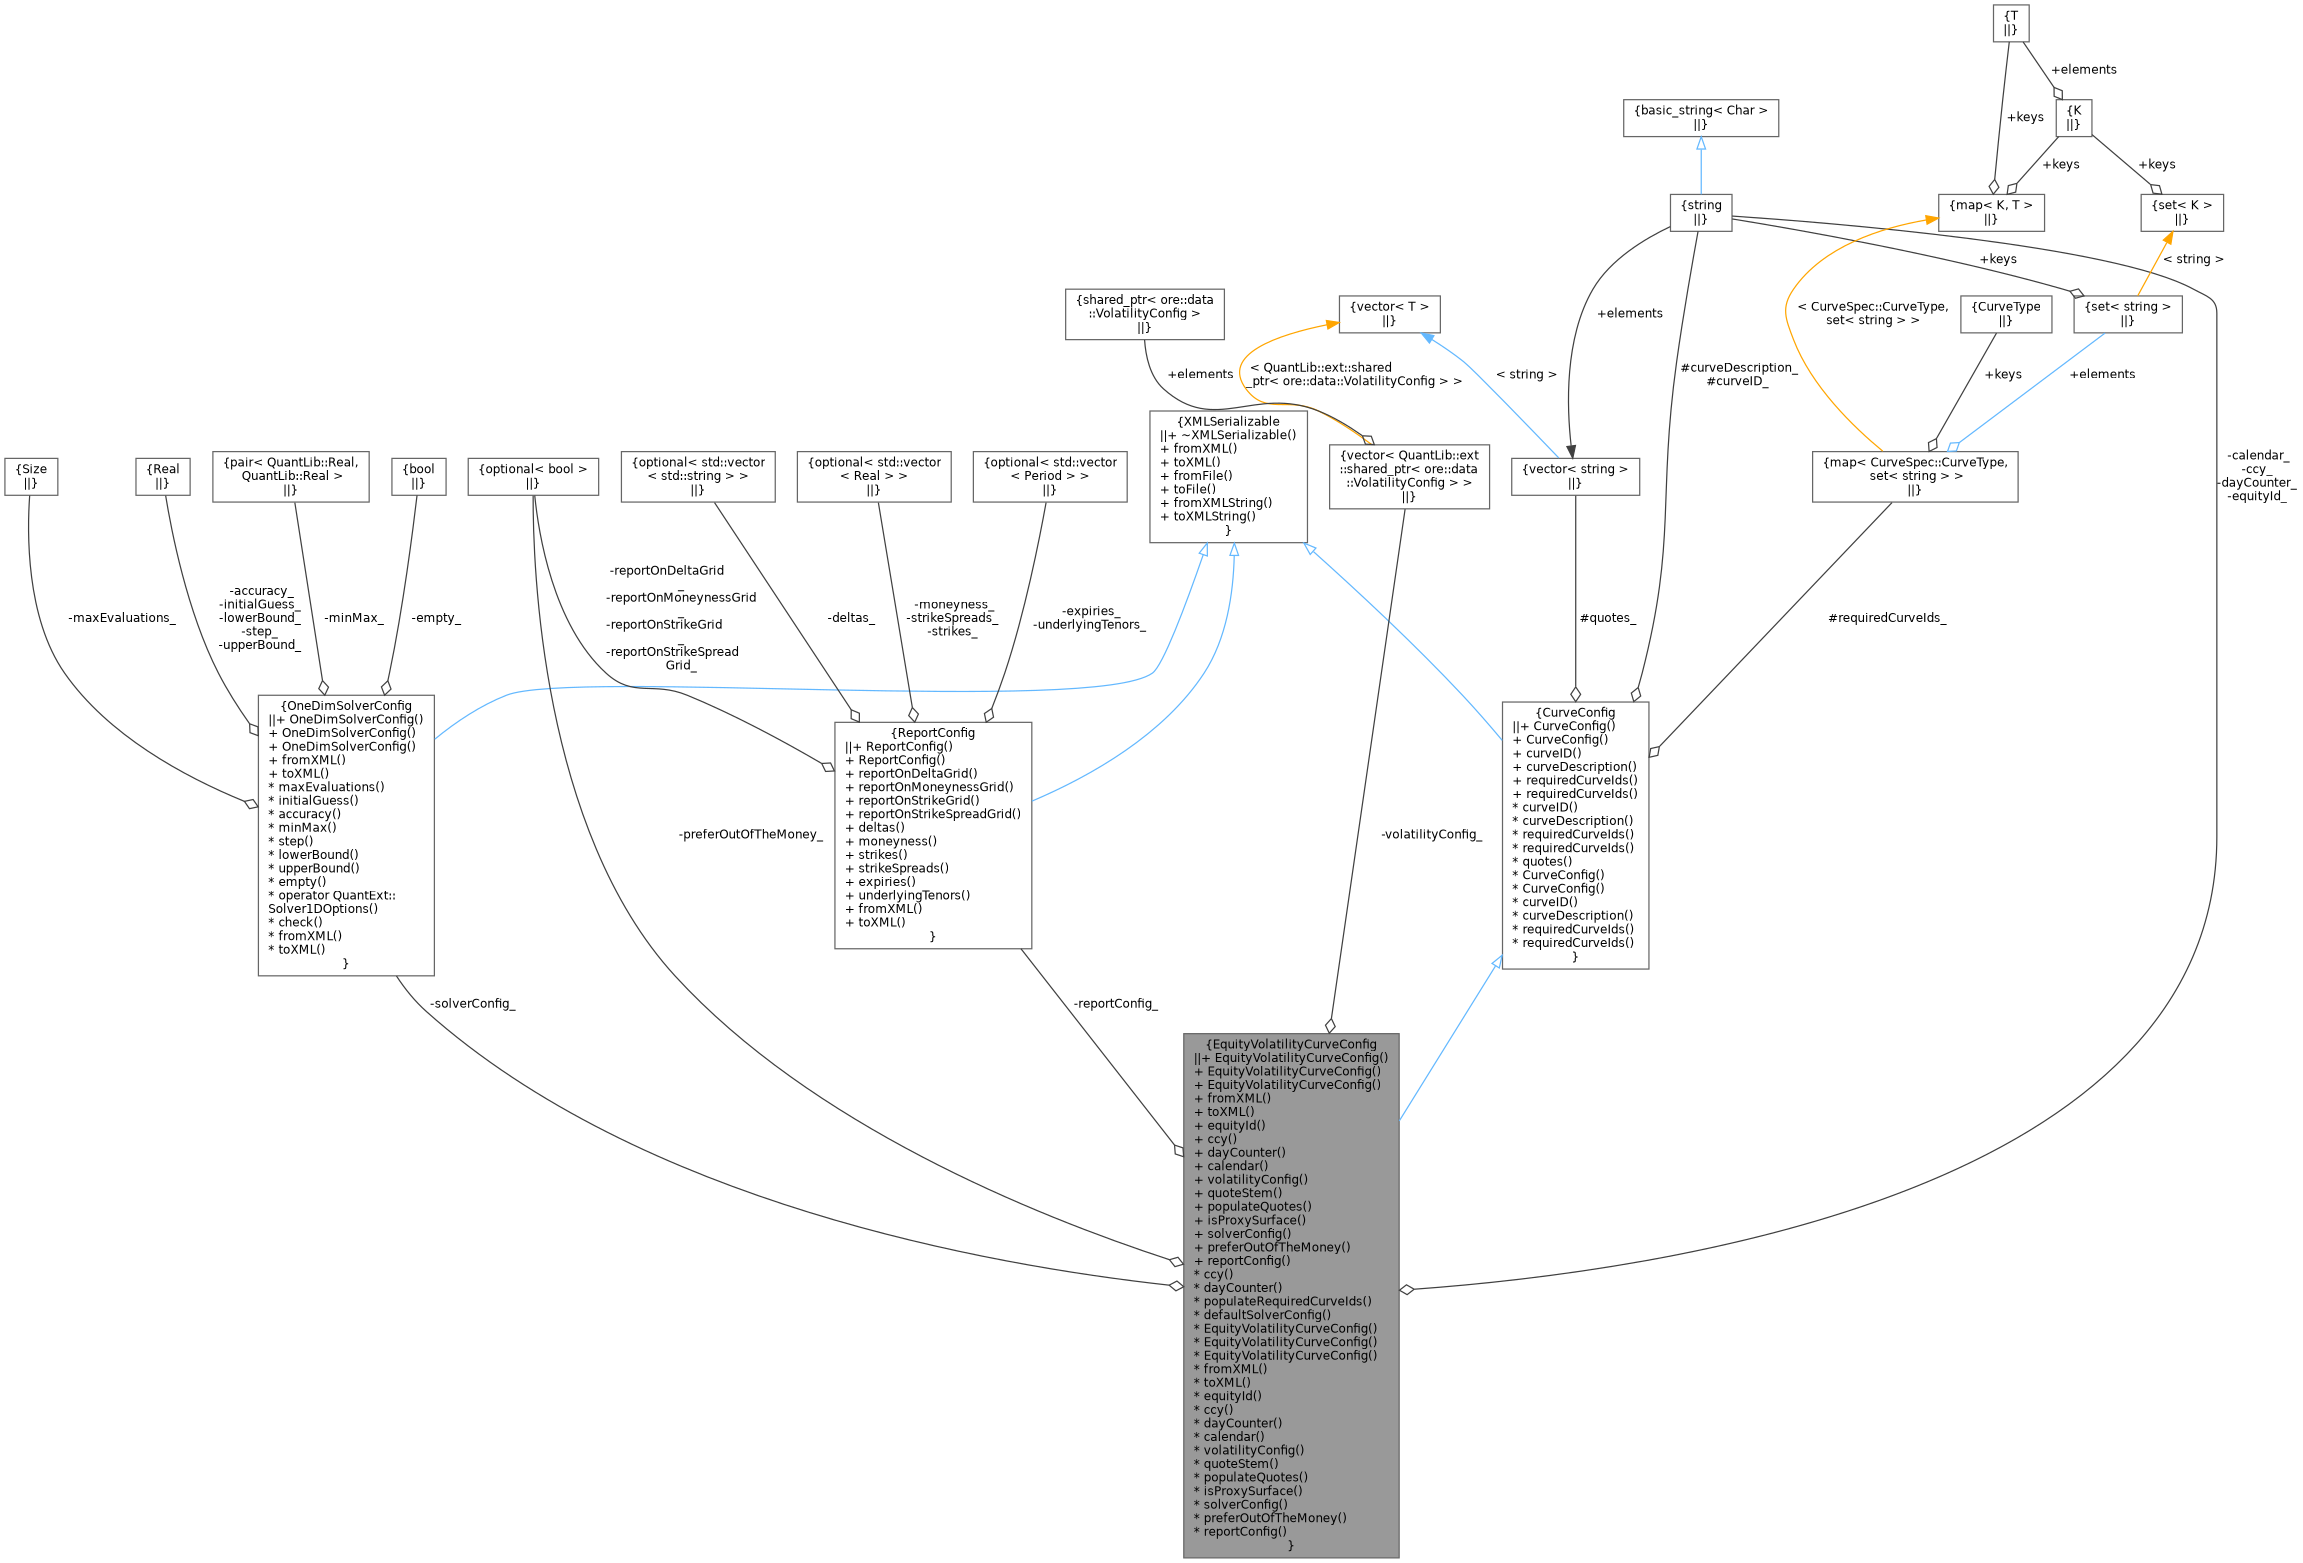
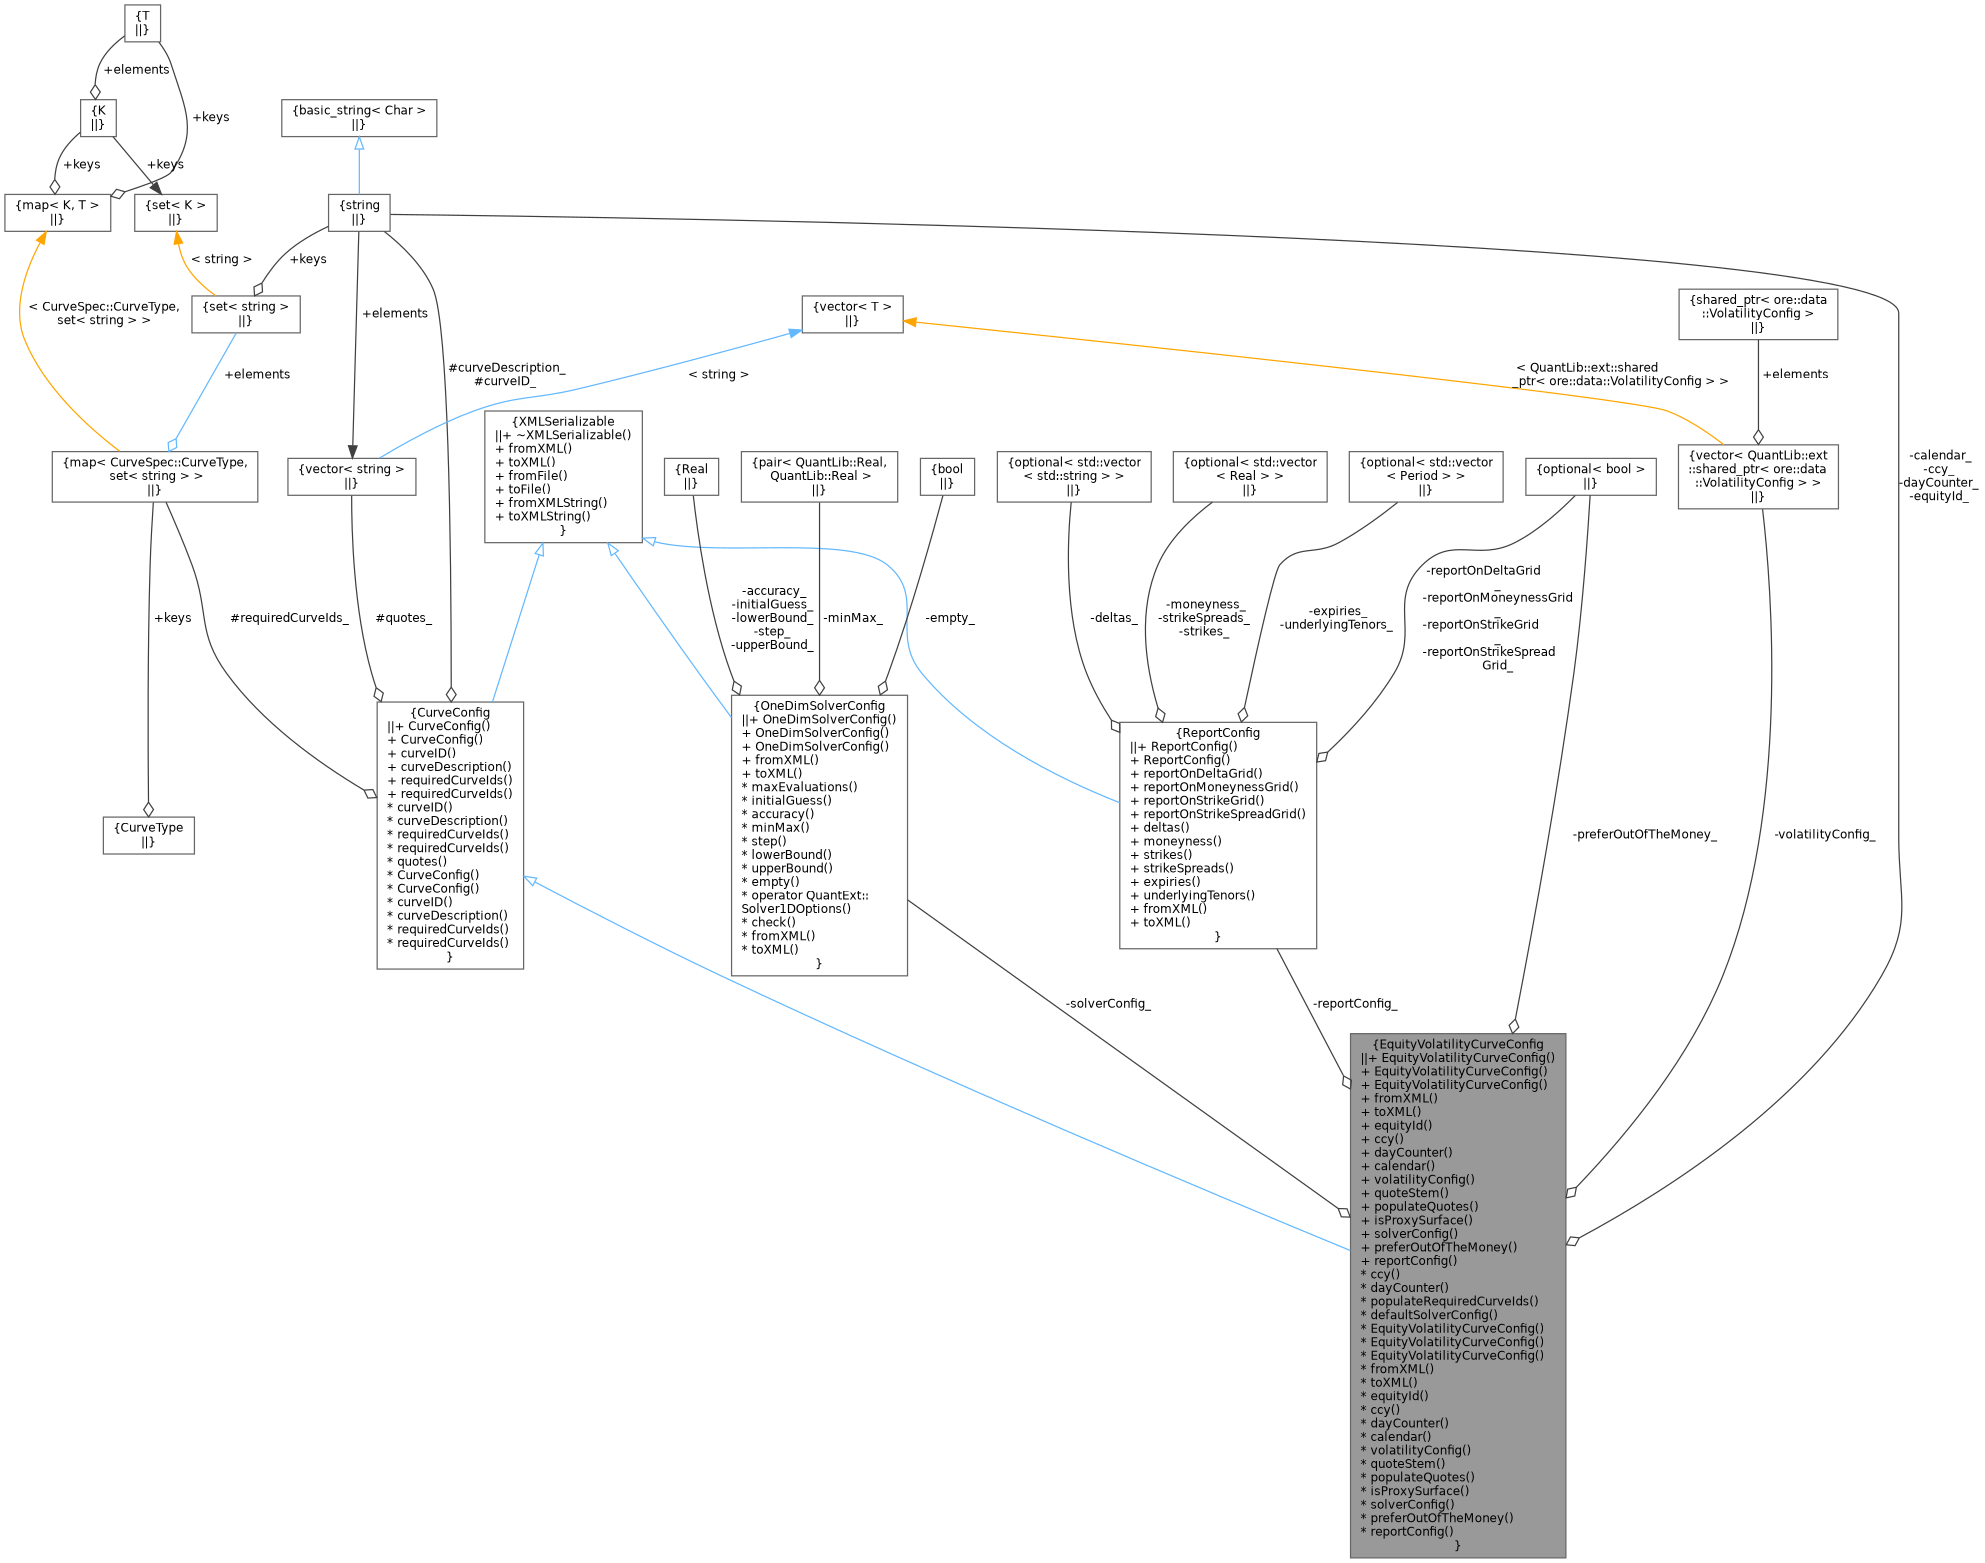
edge "{K ||}" -> "{set< K > ||}": arrowhead odiamond -> normal
edge "{CurveType ||}" -> "{map< CurveSpec::CurveType, set< string > > ||}": reversed
node "{Size ||}": removed
